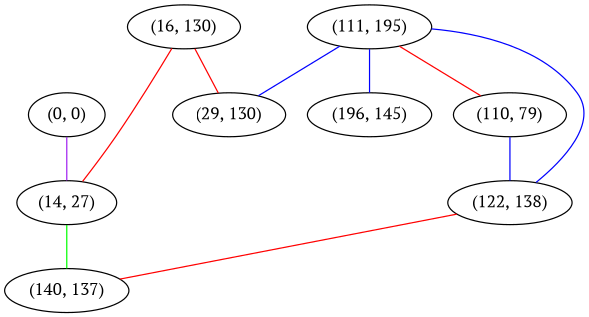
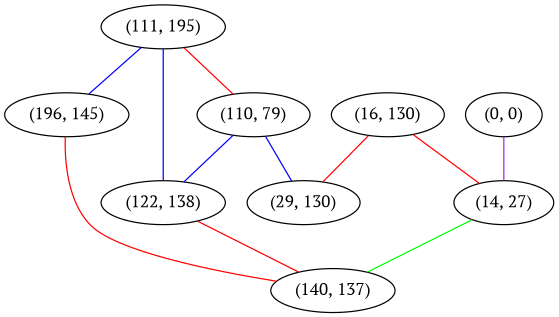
edge "(111, 195)" -- "(29, 130)": now "(110, 79)" -- "(29, 130)"
edge "(196, 145)" -- "(140, 137)": added
